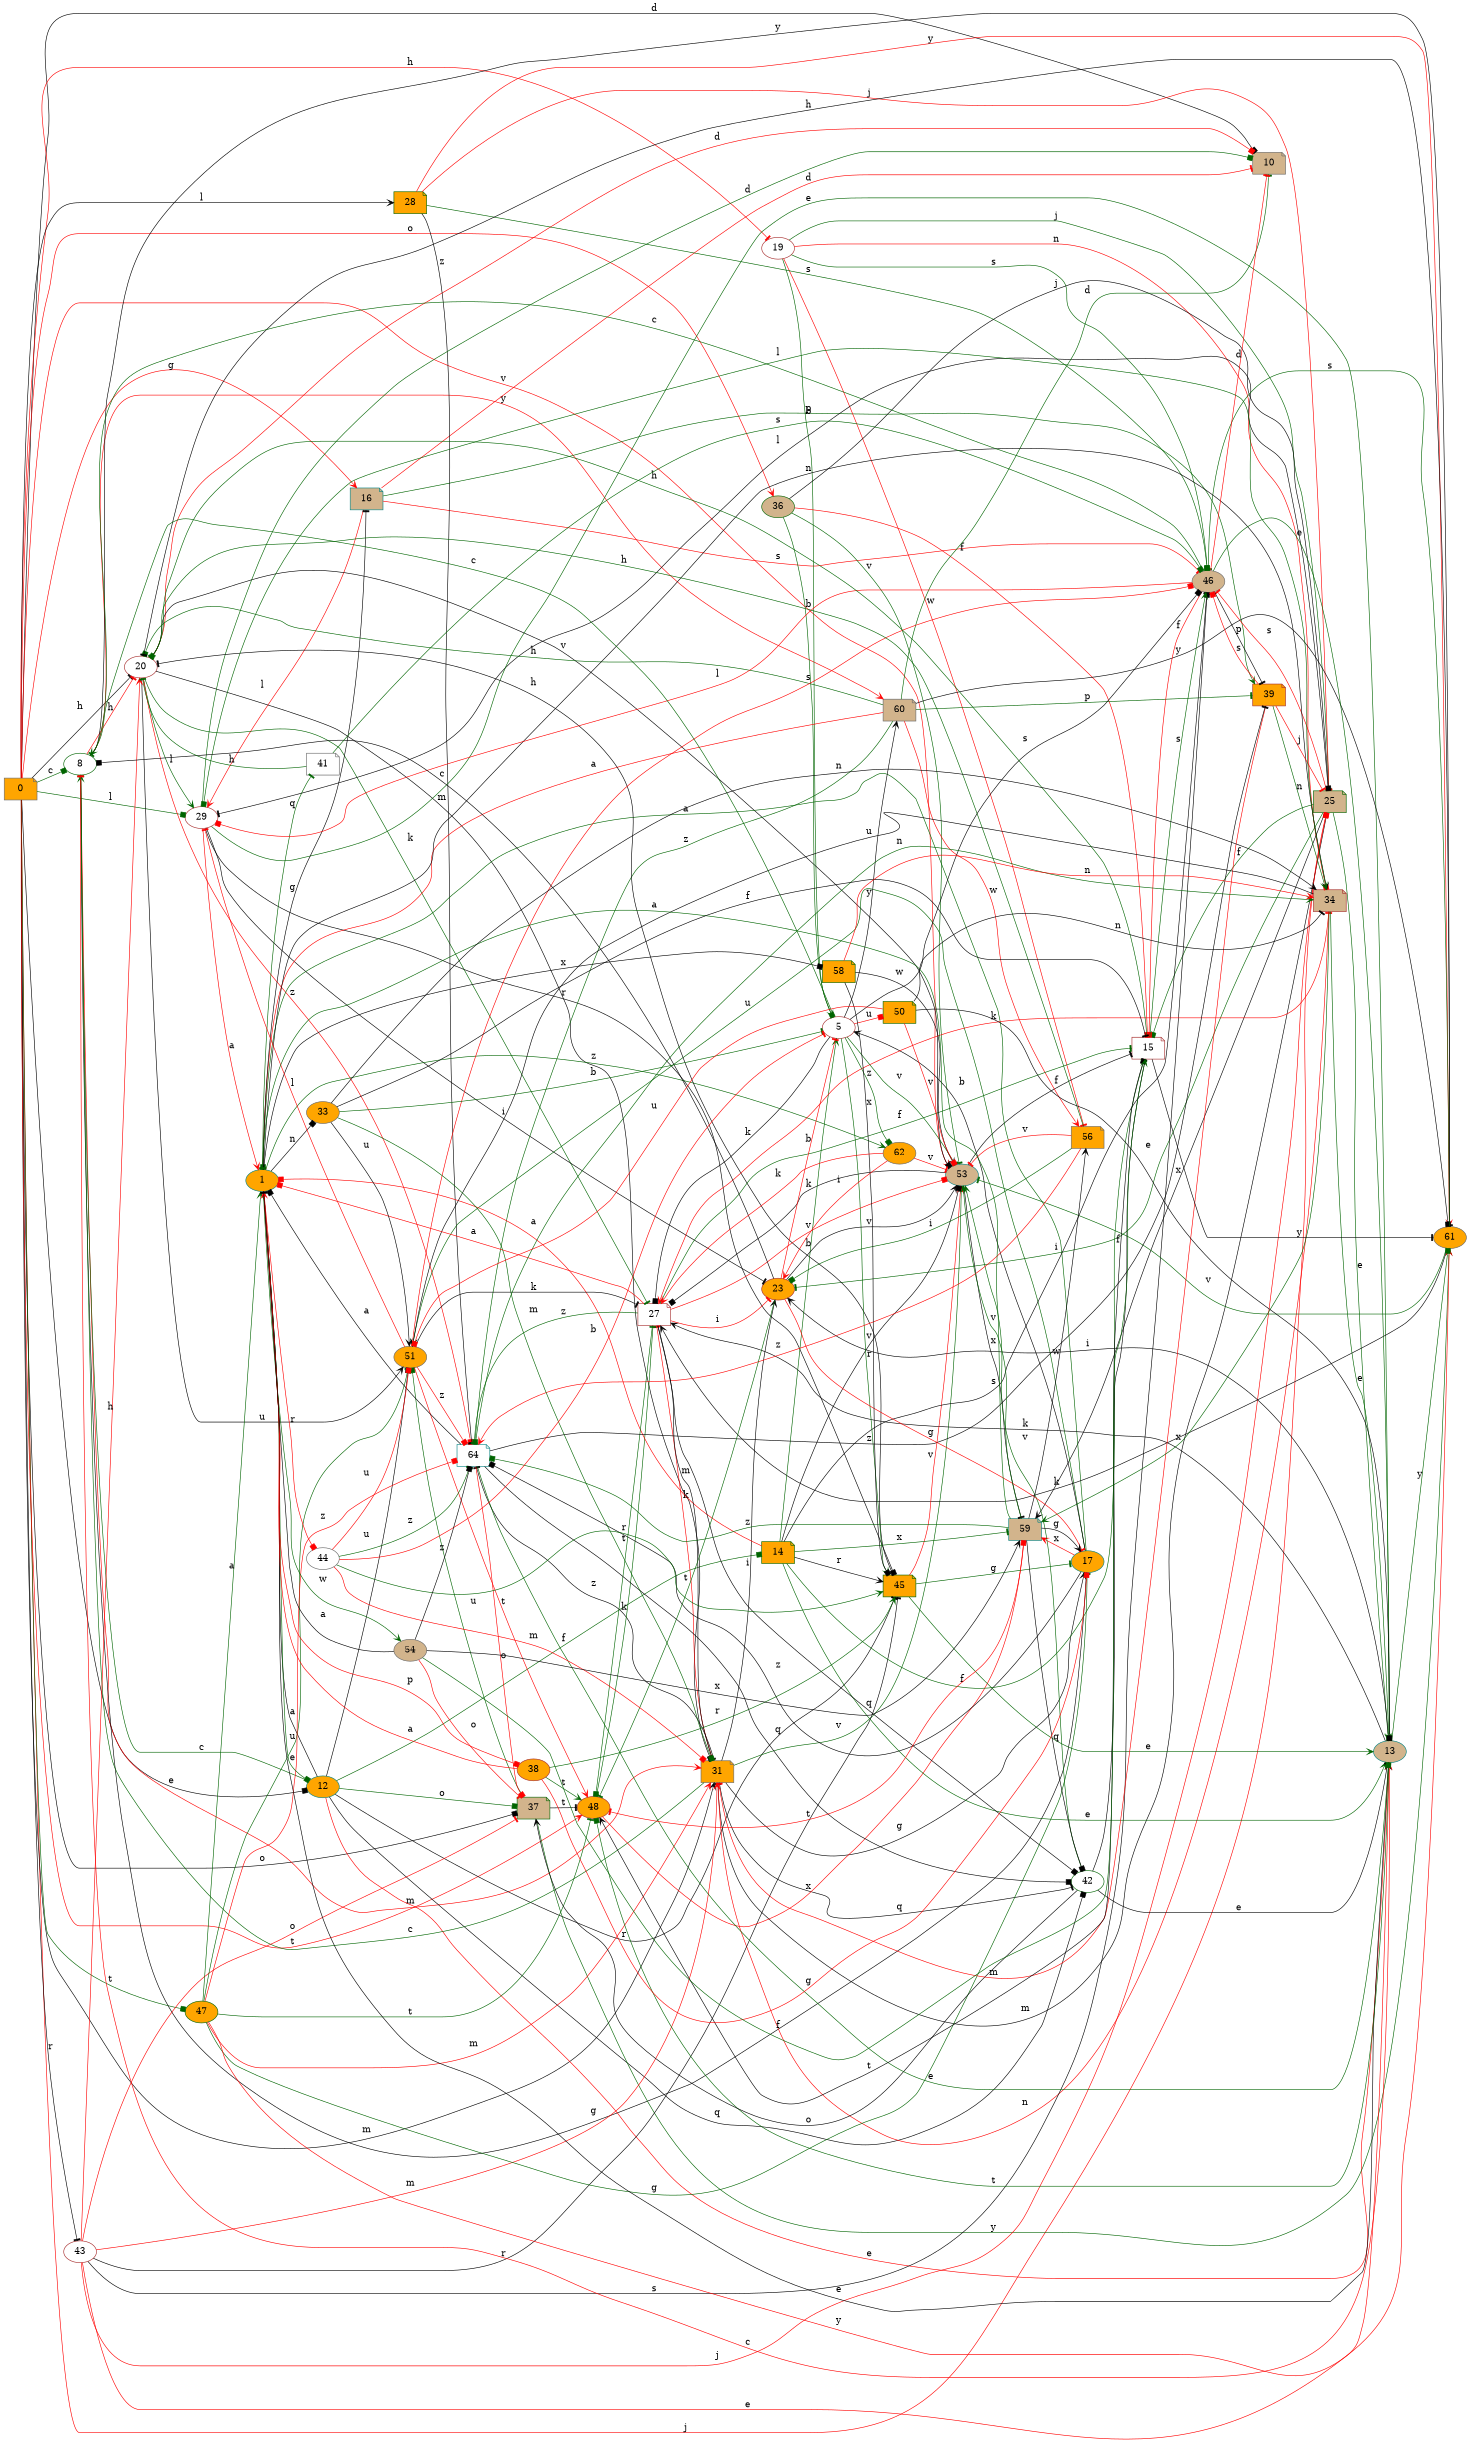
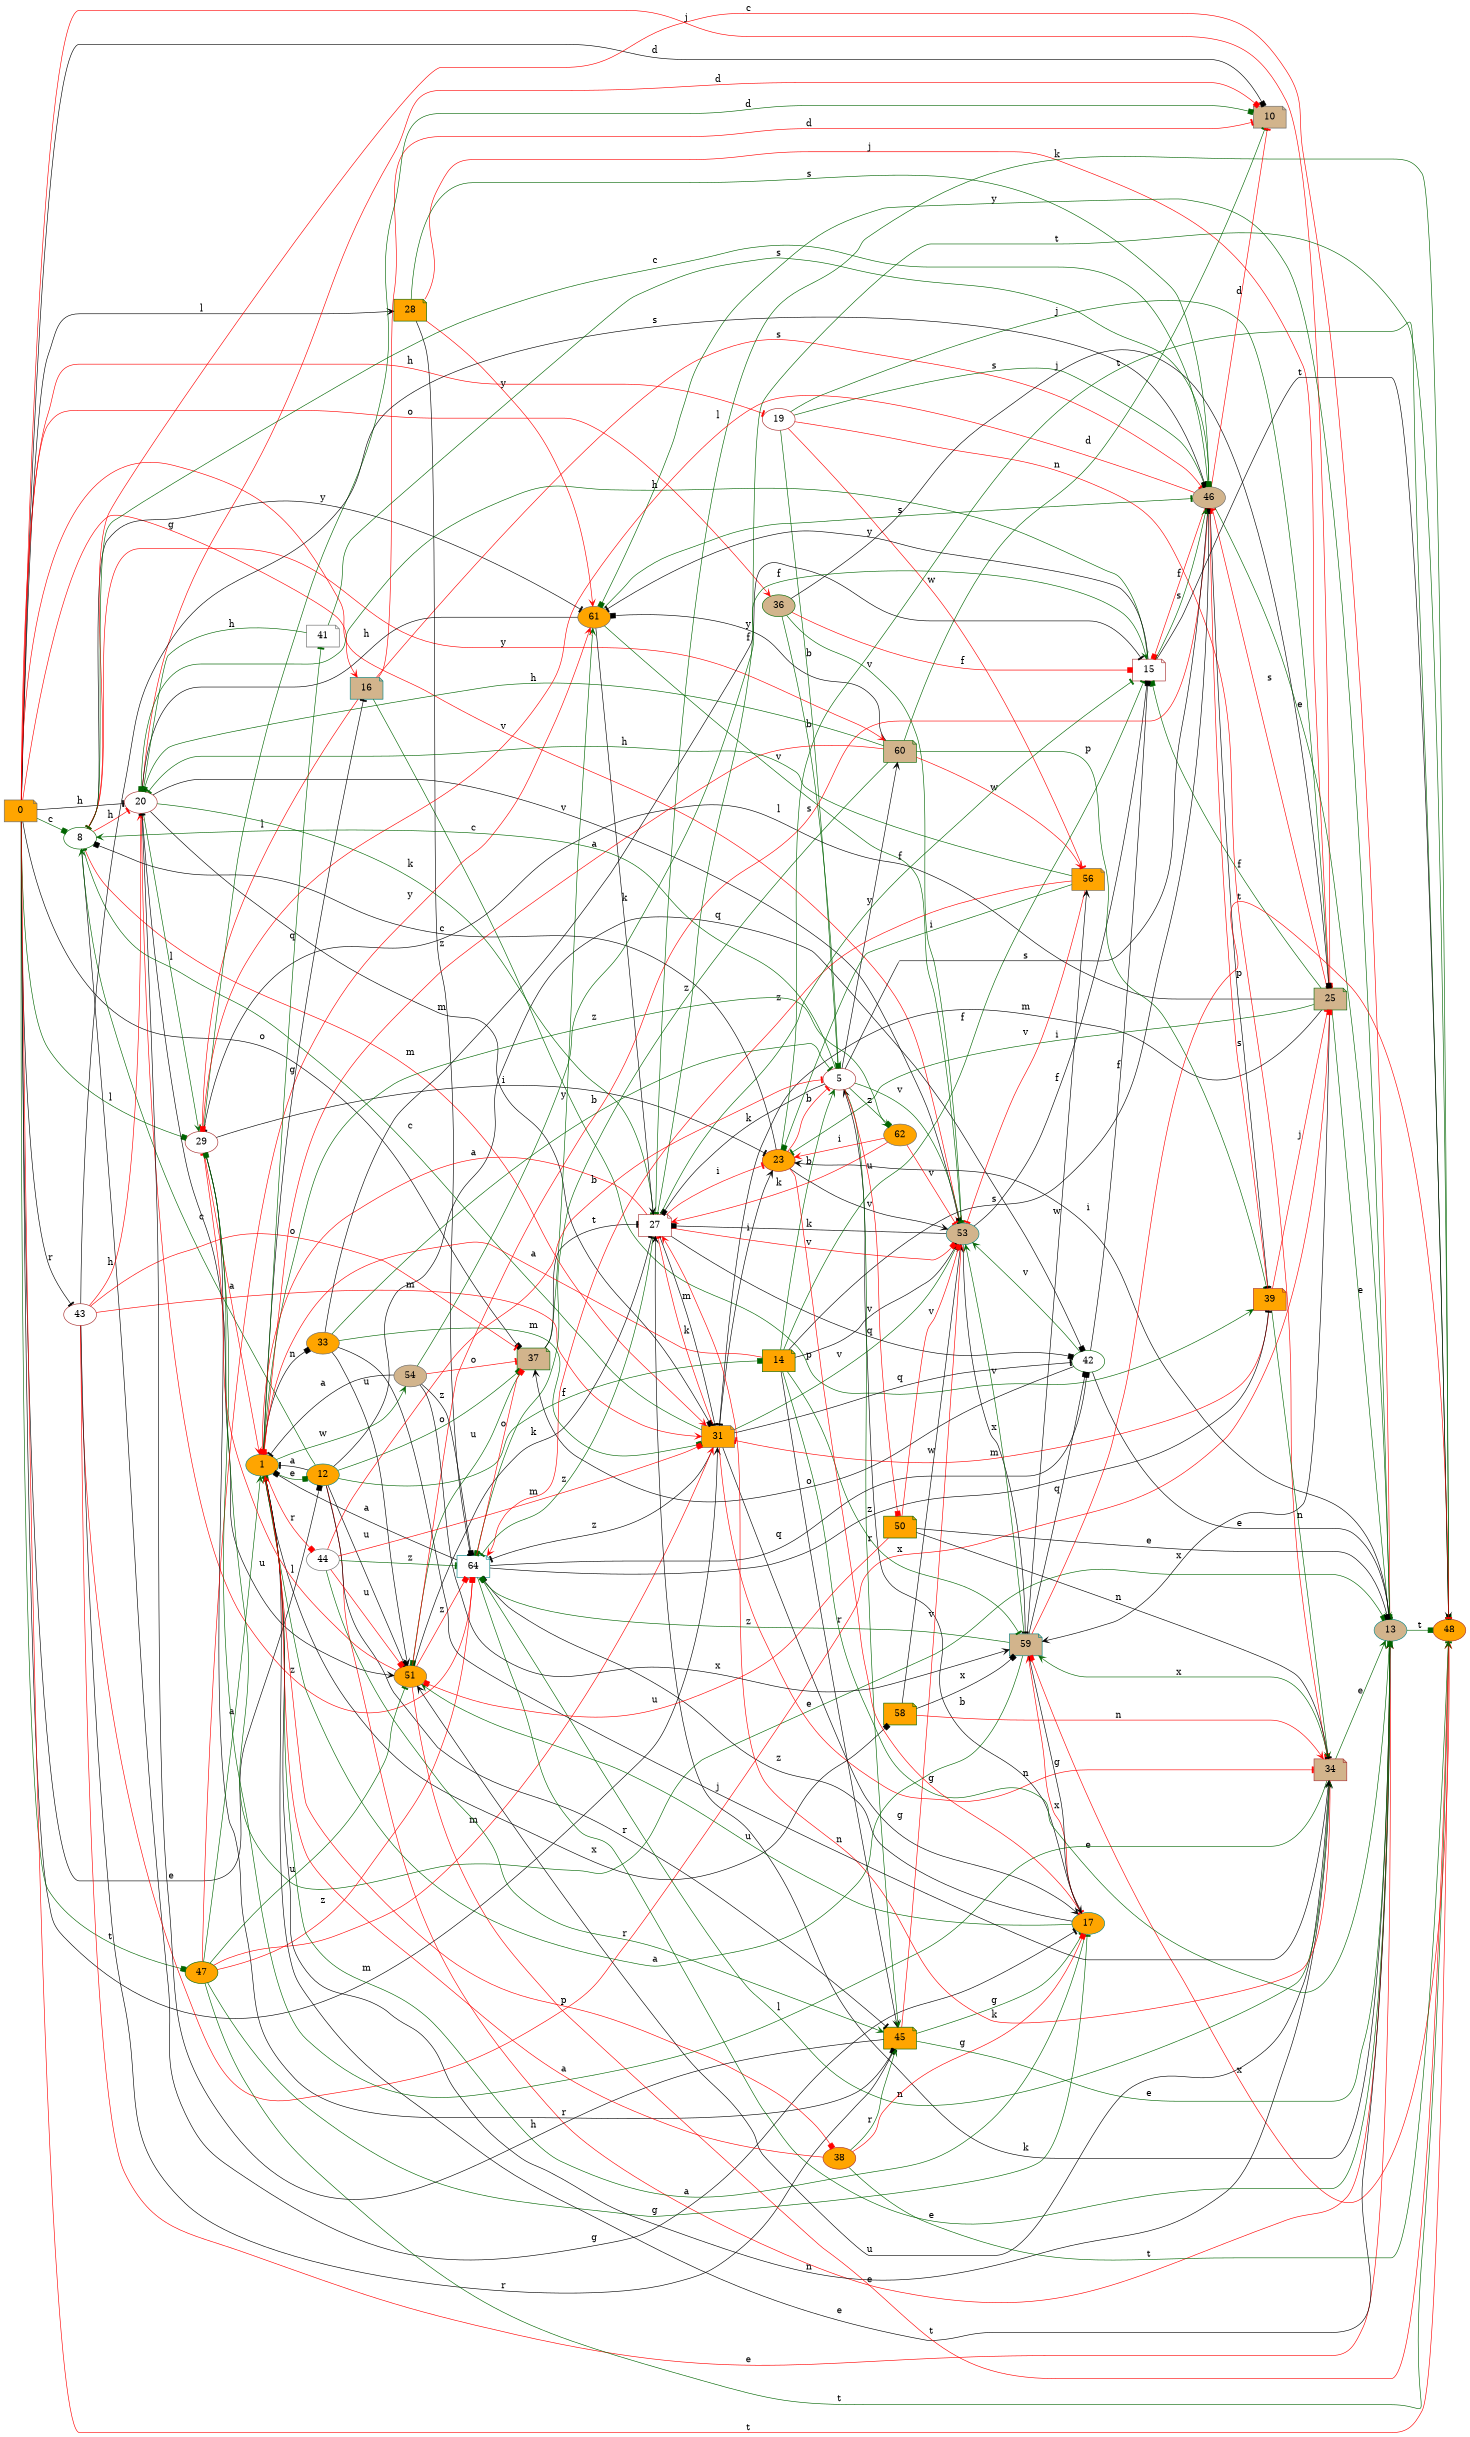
node "60": color gray40 -> darkgreen
edge "58" -> "45": now "58" -> "59"
edge "37" -> "48": now "37" -> "27"
